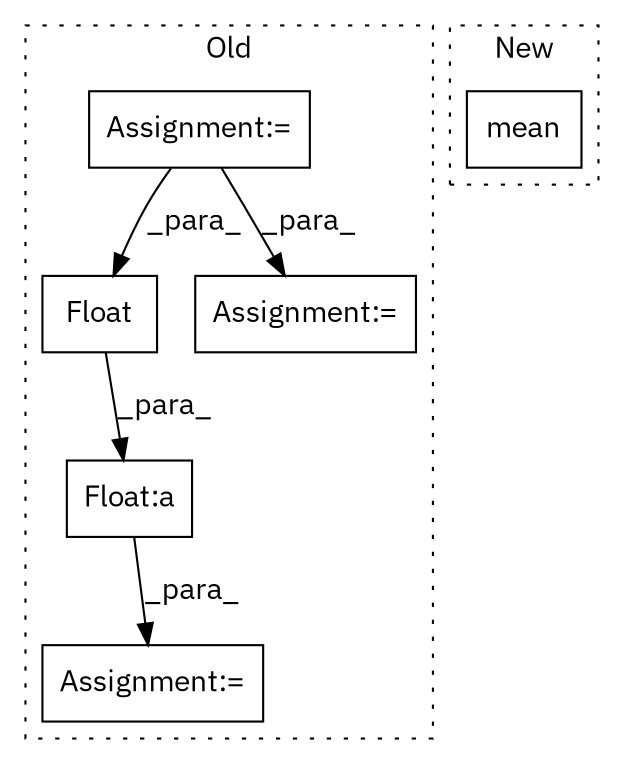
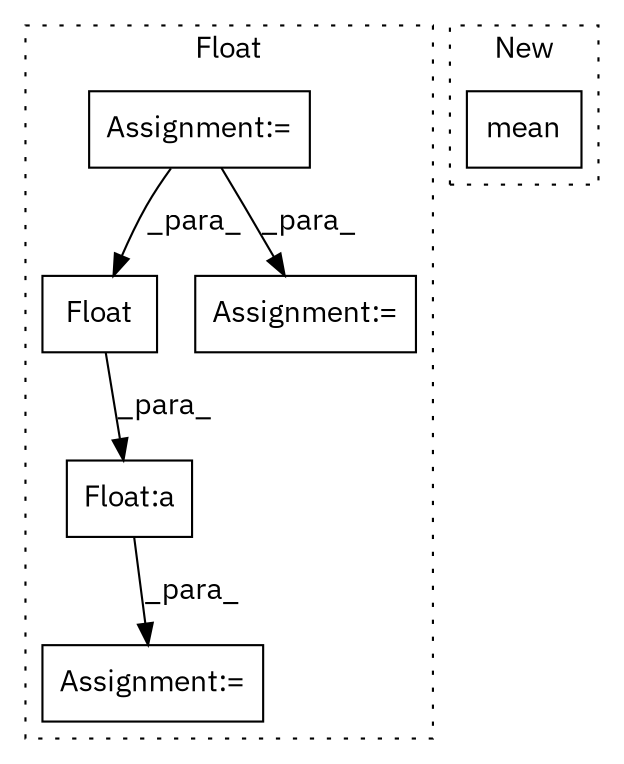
cluster "Old": label "Old" -> "Float"
